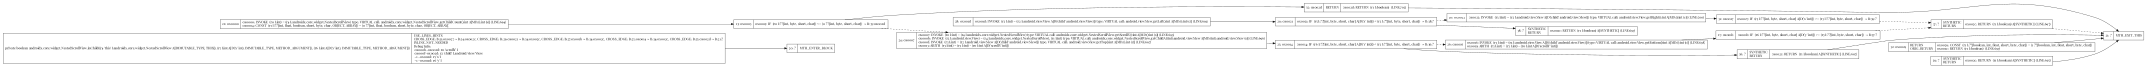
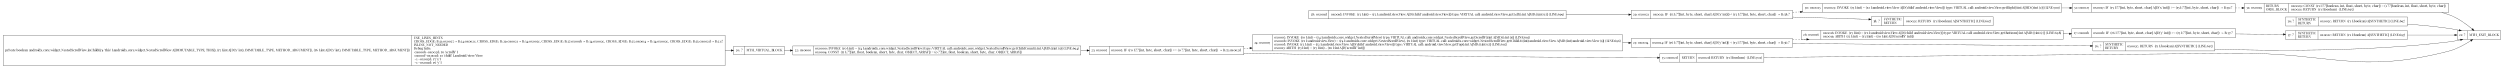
edge "31: 0x0027" -> "37: ?": now "31: 0x0027" -> "32: 0x0029"
edge "27: 0x001b" -> "37: ?": style dashed -> solid
edge "37: ?" -> "21: ?": style dashed -> solid
node "21: ?": text "MTH_EXIT_THIS" -> "MTH_EXIT_BLOCK"
node "20: ?": text "MTH_ENTER_BLOCK" -> "MTH_VIRTUAL_BLOCK"
node "32: 0x0029": text "ORIG_RETURN" -> "ORIG_BLOCK"
edge "20: ?" -> "22: 0x0000": added
